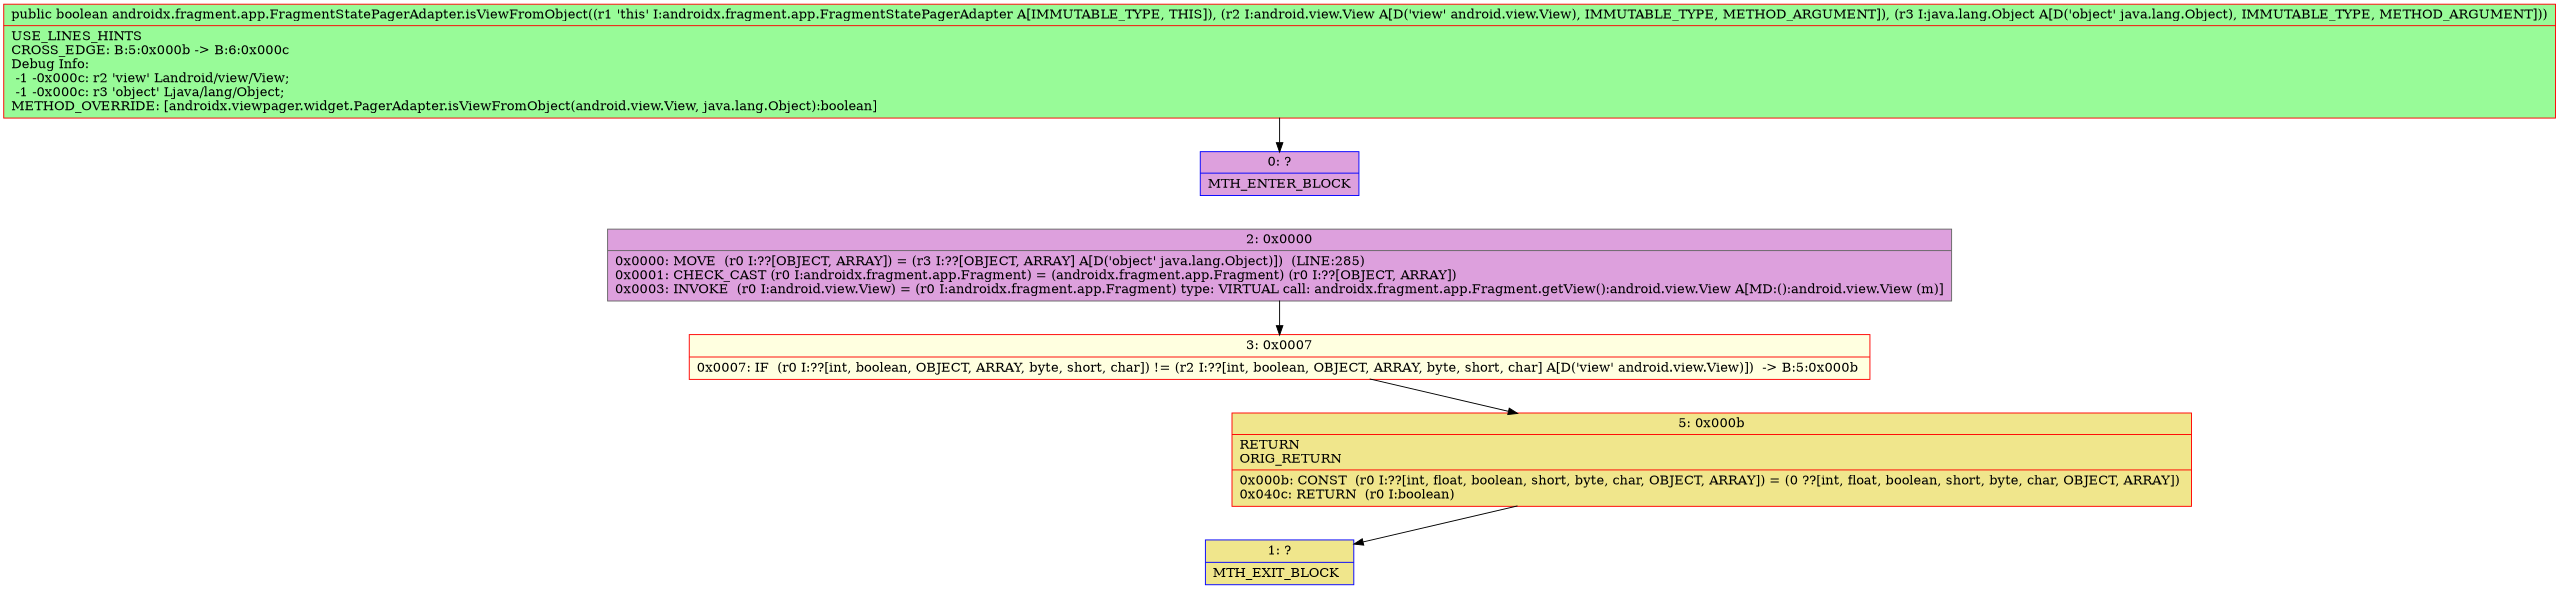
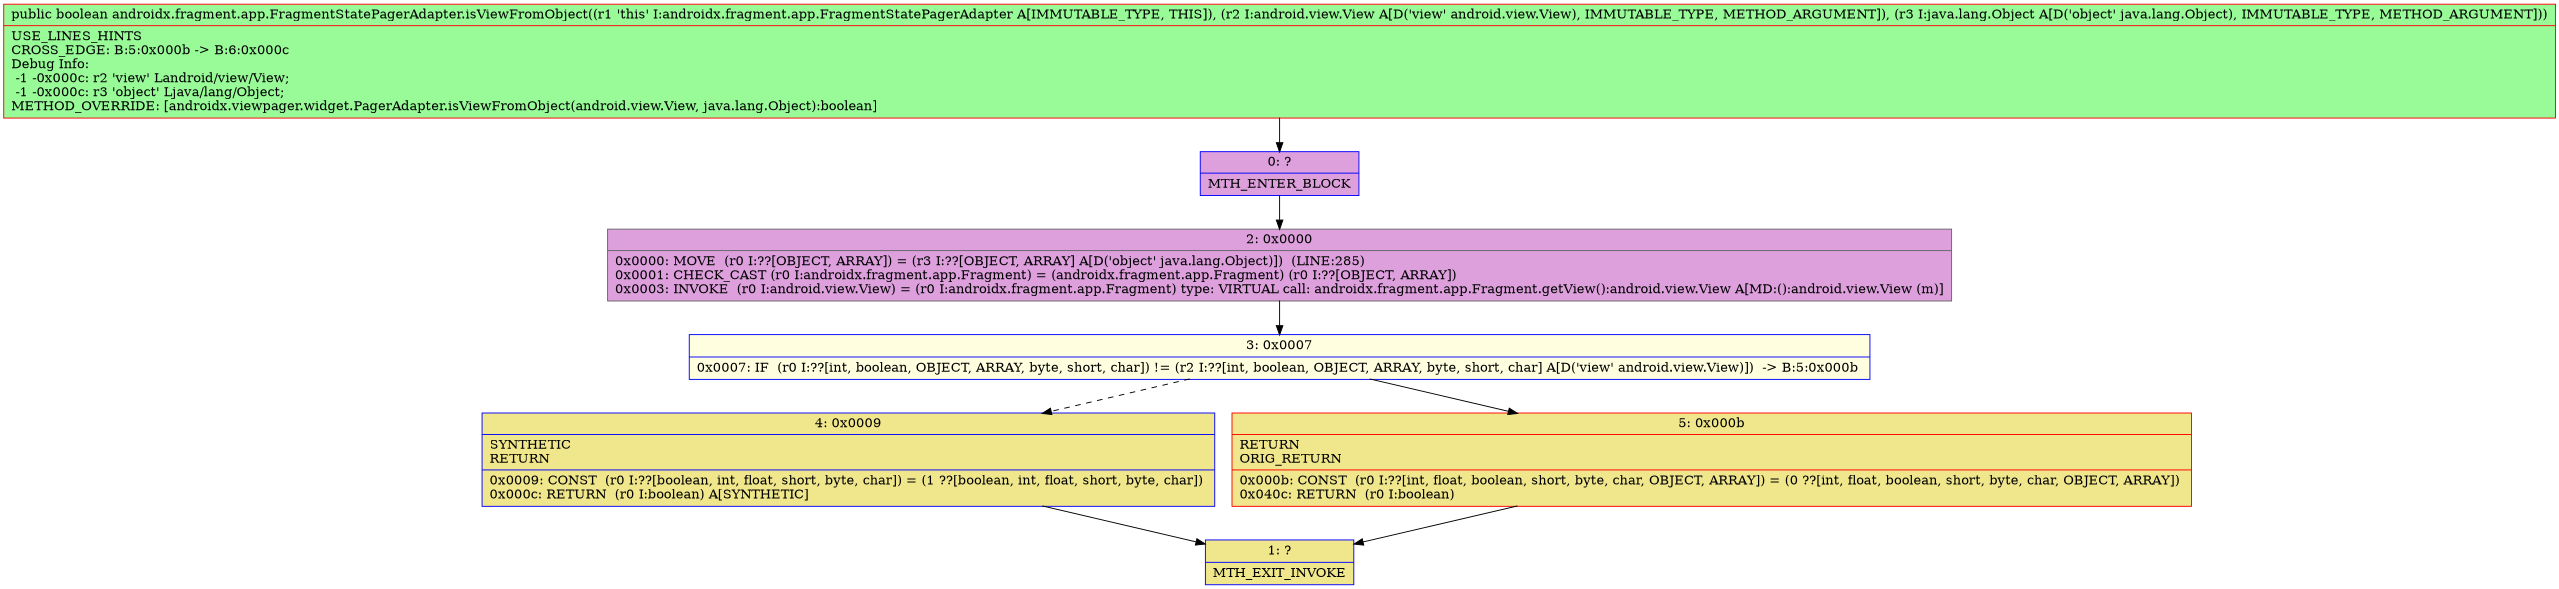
edge "0: ?" -> "2: 0x0000": added
node "3: 0x0007": color red -> blue
node "4: 0x0009": added
node "1: ?": text "MTH_EXIT_BLOCK" -> "MTH_EXIT_INVOKE"
